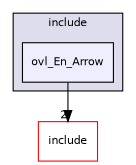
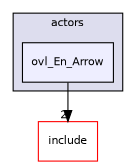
cluster "include": label "include" -> "actors"
